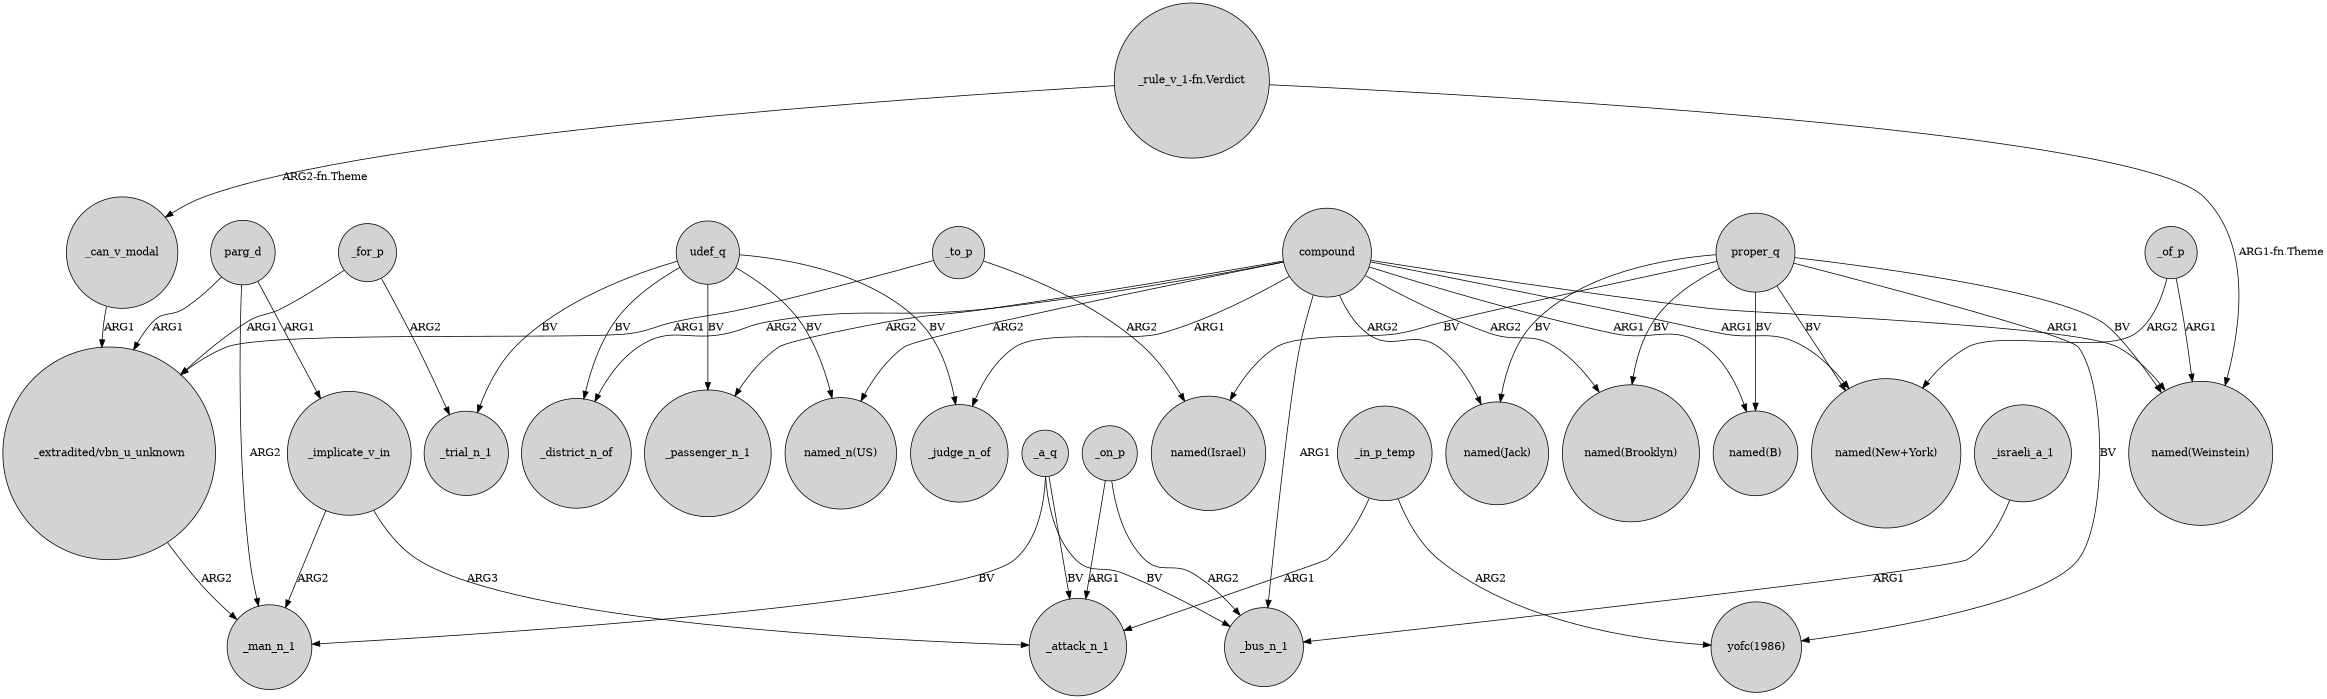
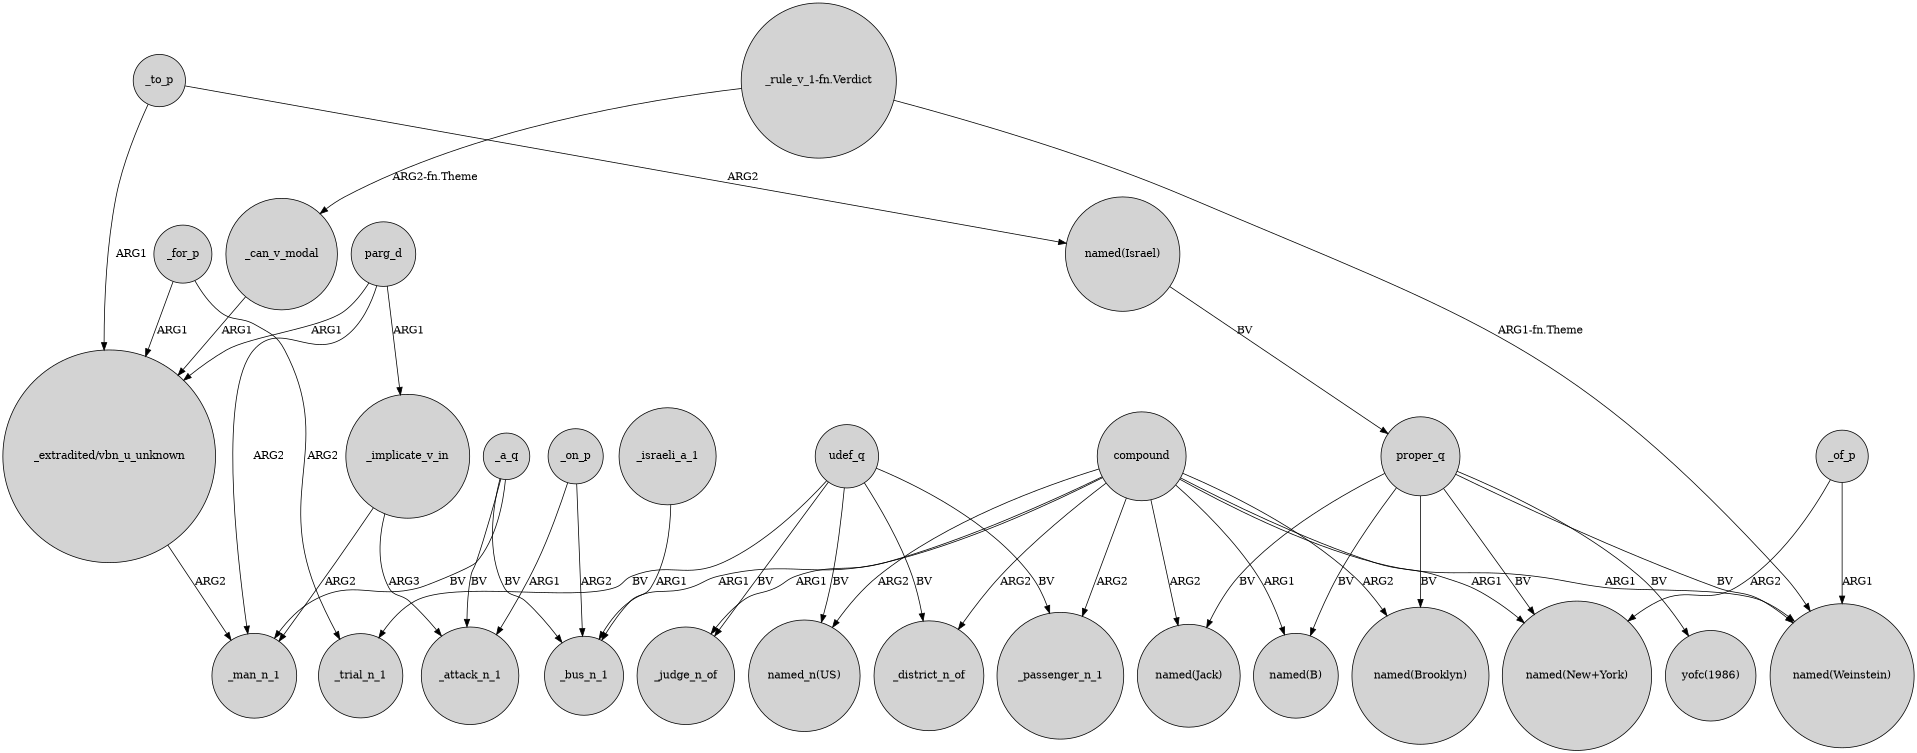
edge "proper_q" -> "named(Israel)": reversed
node "_in_p_temp": removed
